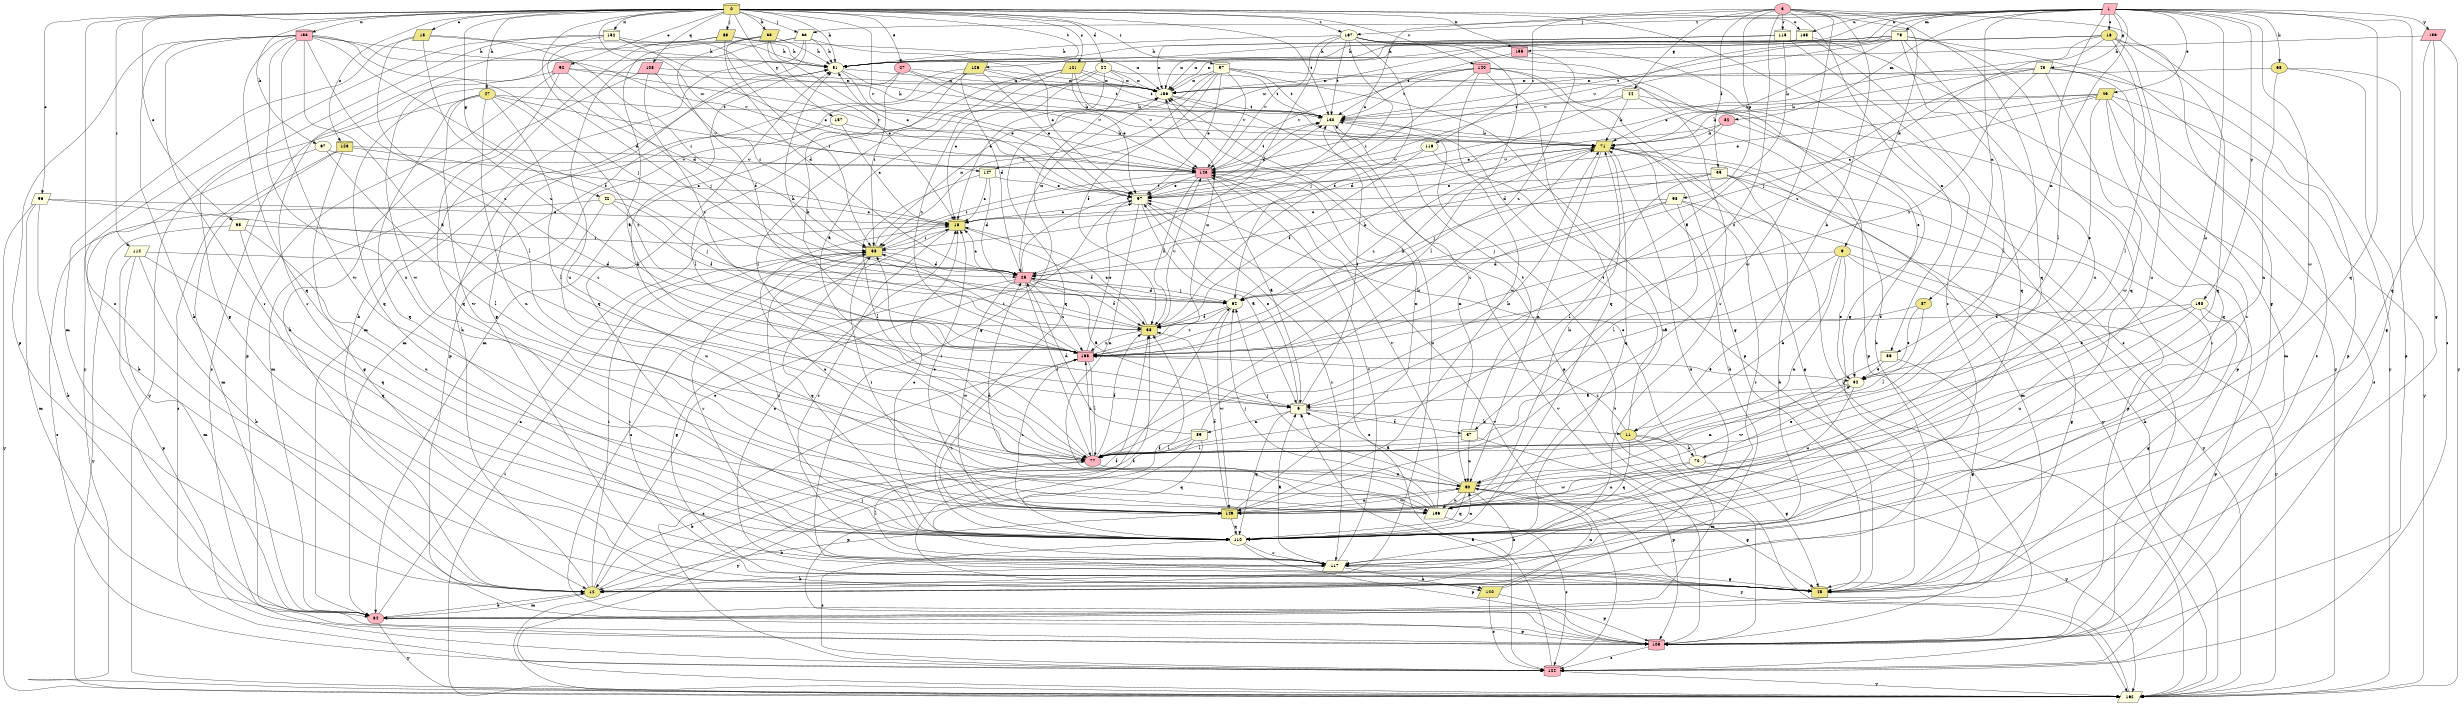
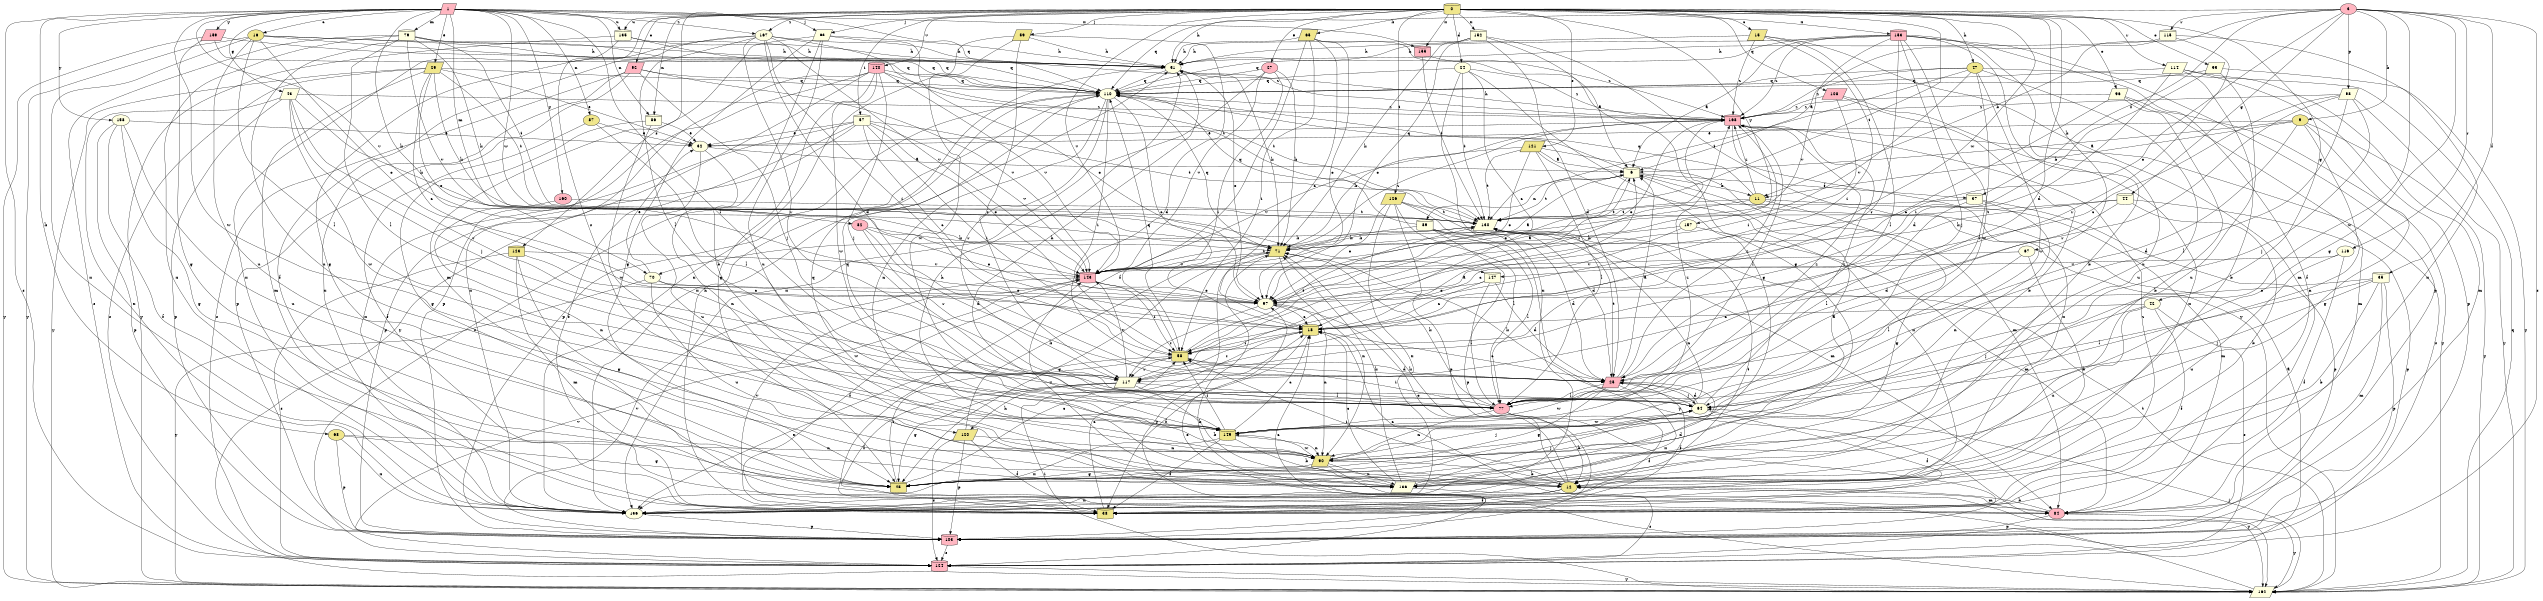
node "160": added
node "97": shape cylinder -> ellipse
edge "47" -> "162": label "y" -> "q"
edge "110" -> "51": reversed
